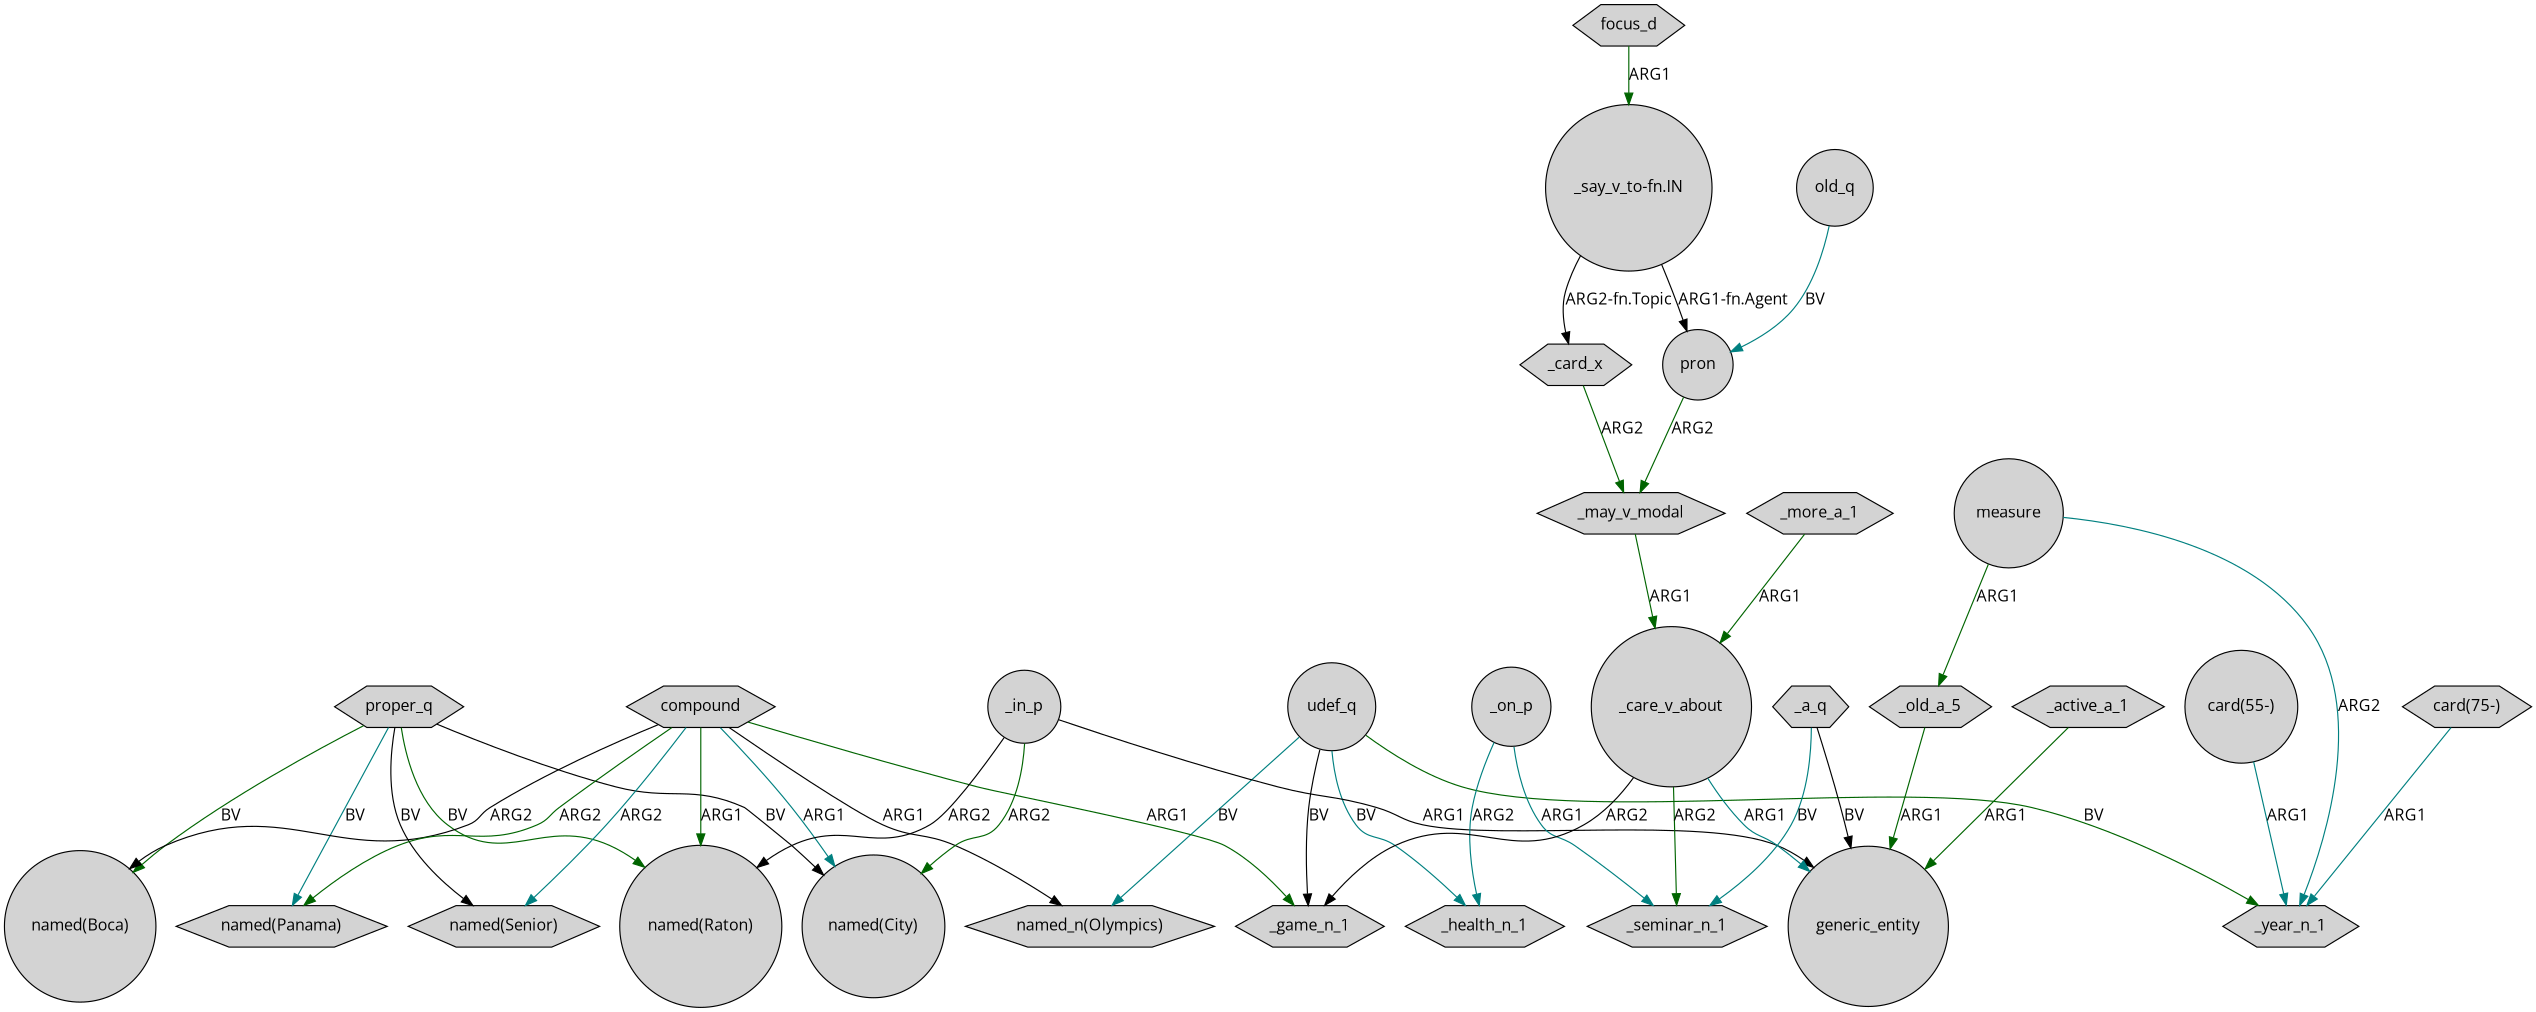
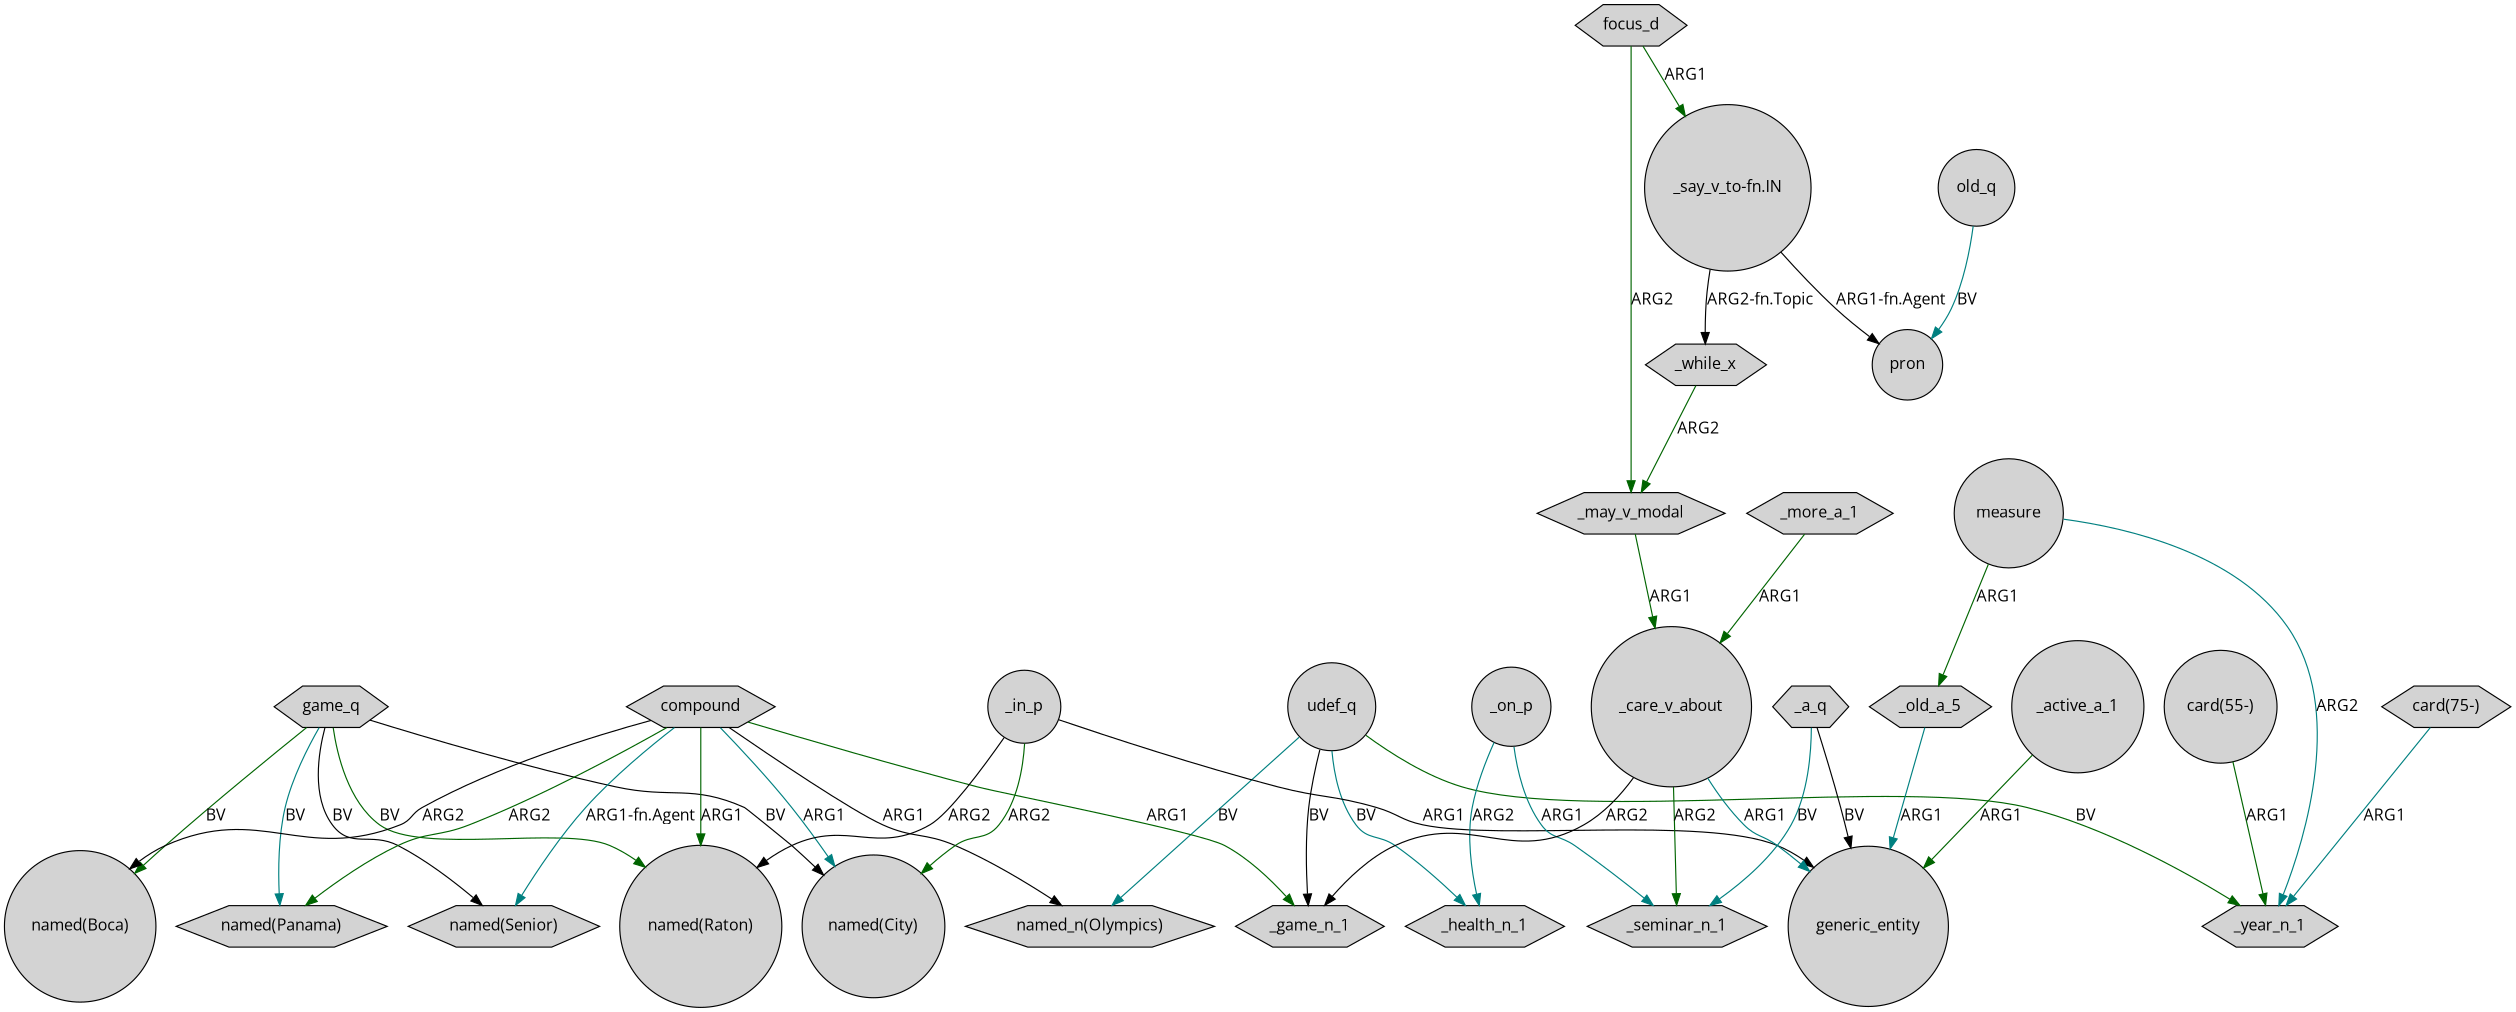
node "_card_x": label "_card_x" -> "_while_x"
edge "pron" -> "_may_v_modal": now "focus_d" -> "_may_v_modal"
node "proper_q": label "proper_q" -> "game_q"
node "_active_a_1": shape hexagon -> circle
edge "_old_a_5" -> "generic_entity": color darkgreen -> teal
edge "compound" -> "named(Senior)": label "ARG2" -> "ARG1-fn.Agent"
edge "card(55-)" -> "_year_n_1": color teal -> darkgreen
